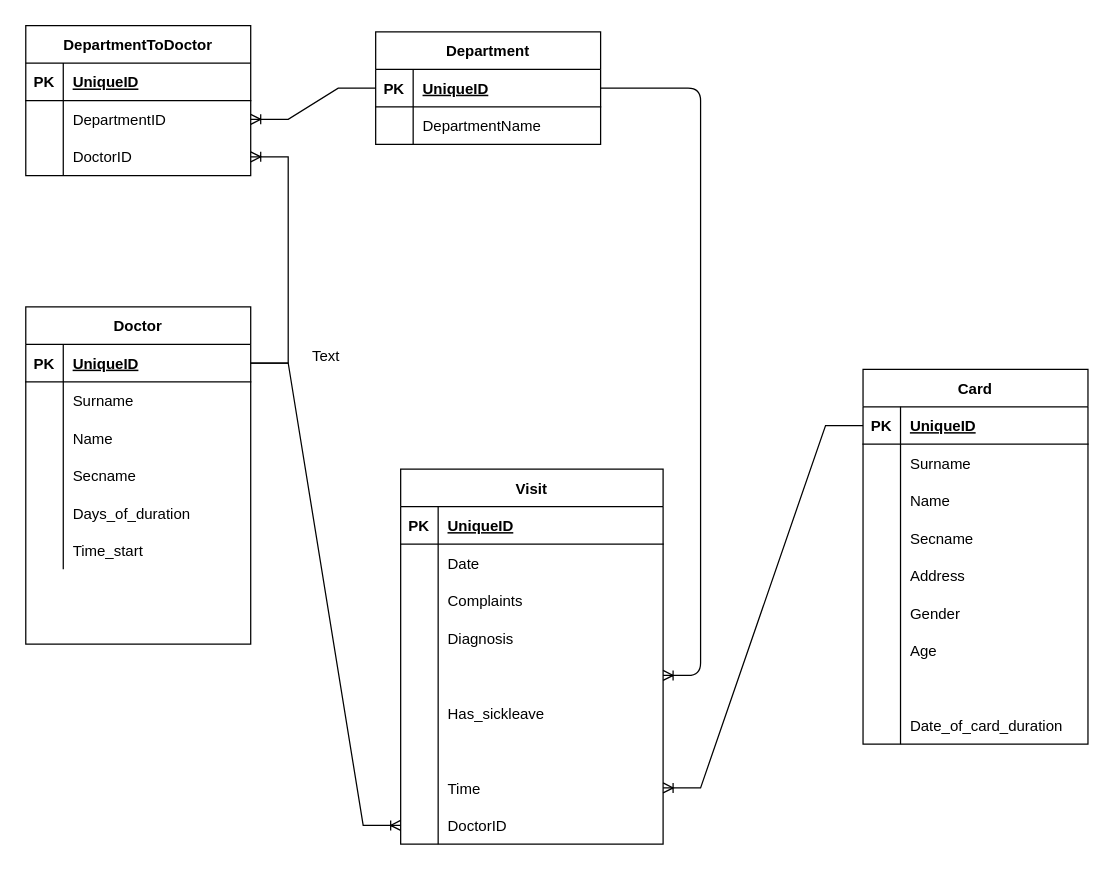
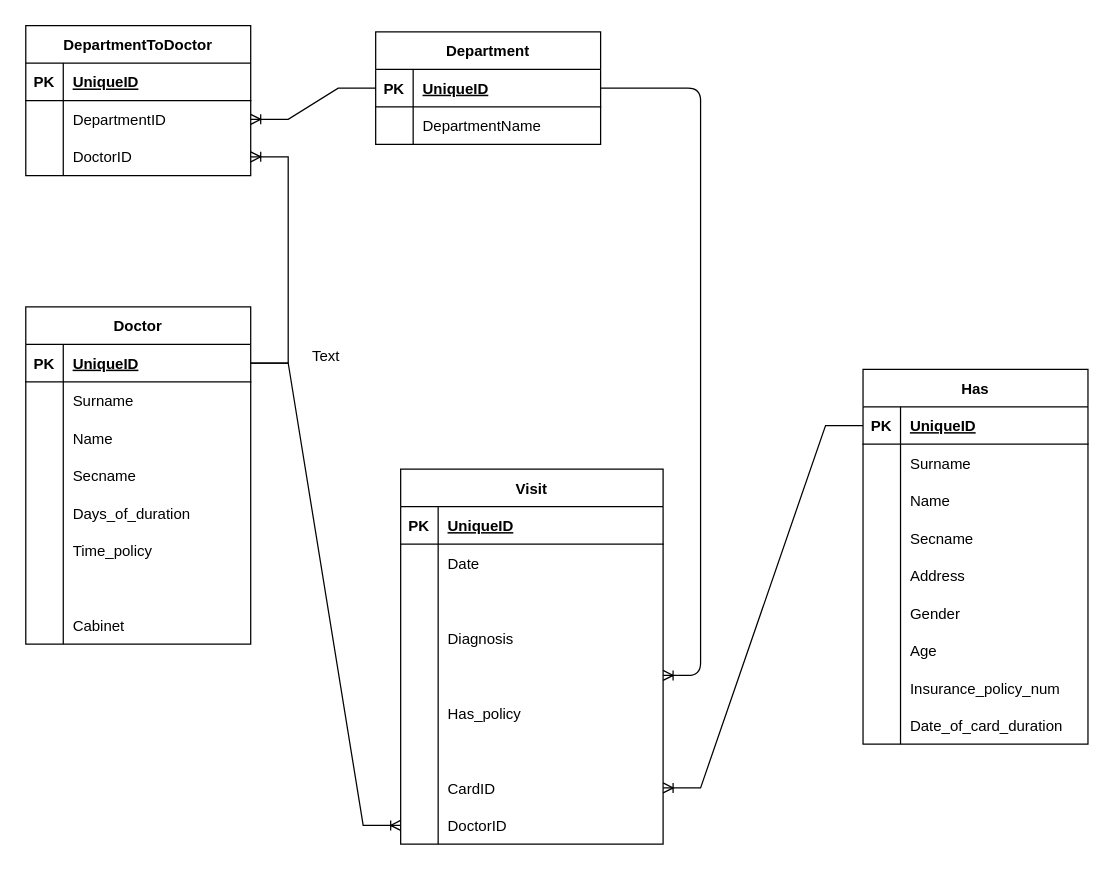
node "Card": label "Card" -> "Has"
node "Time_start": label "Time_start" -> "Time_policy"
node "Complaints": removed
node "Cabinet": added
node "Insurance_policy_num": added
node "Has_sickleave": label "Has_sickleave" -> "Has_policy"
node "Time": label "Time" -> "CardID"
